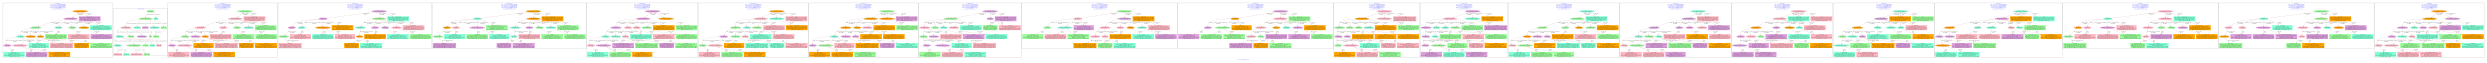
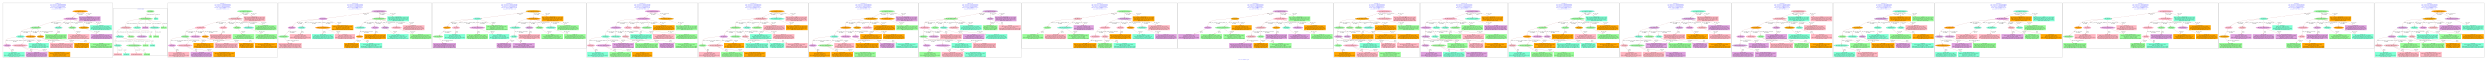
node "date_made": removed
